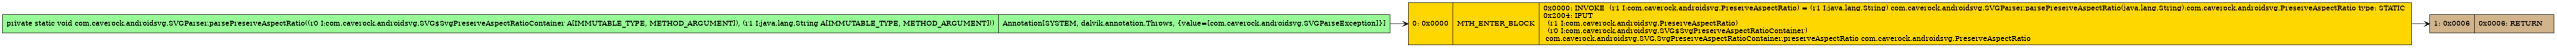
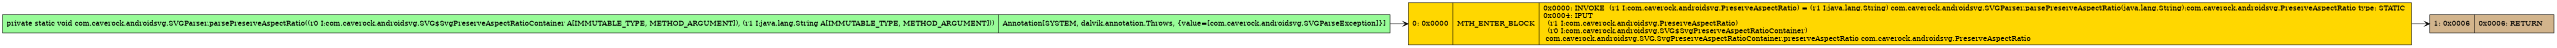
node "0: 0x0000": text "0x2004: IPUT" -> "0x0004: IPUT"
